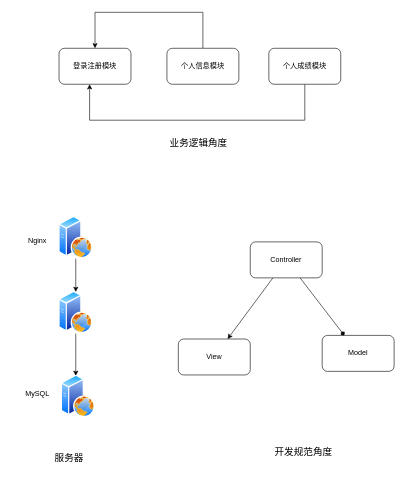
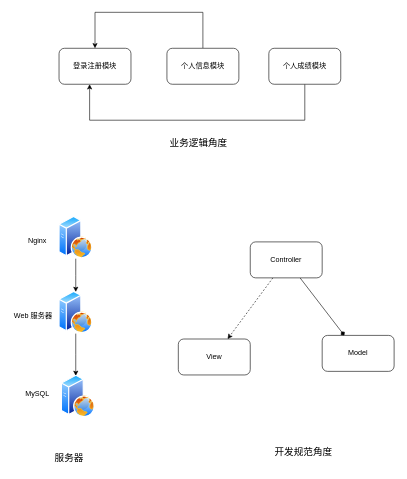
edge "Controller" -> "View": style solid -> dashed
node "Web 服务器": added
